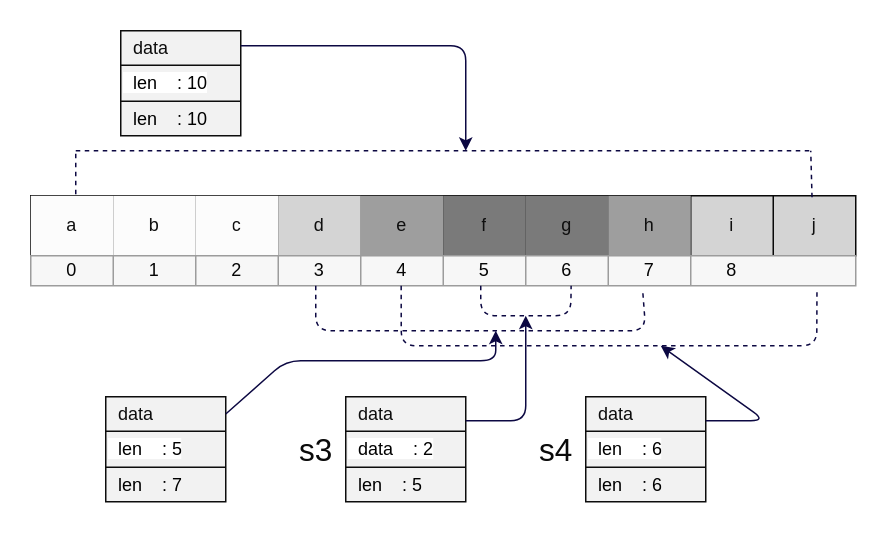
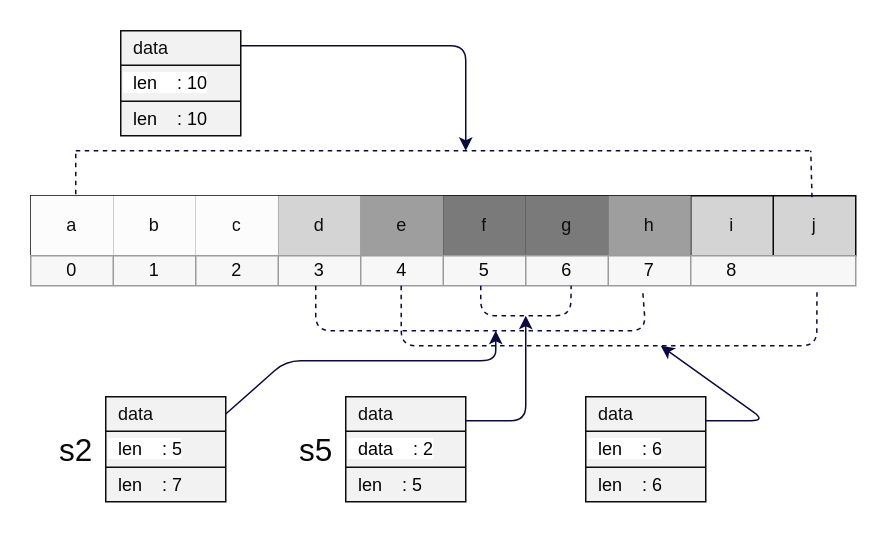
node "s2": added
node "s3": label "s3" -> "s5"
node "s4": removed
